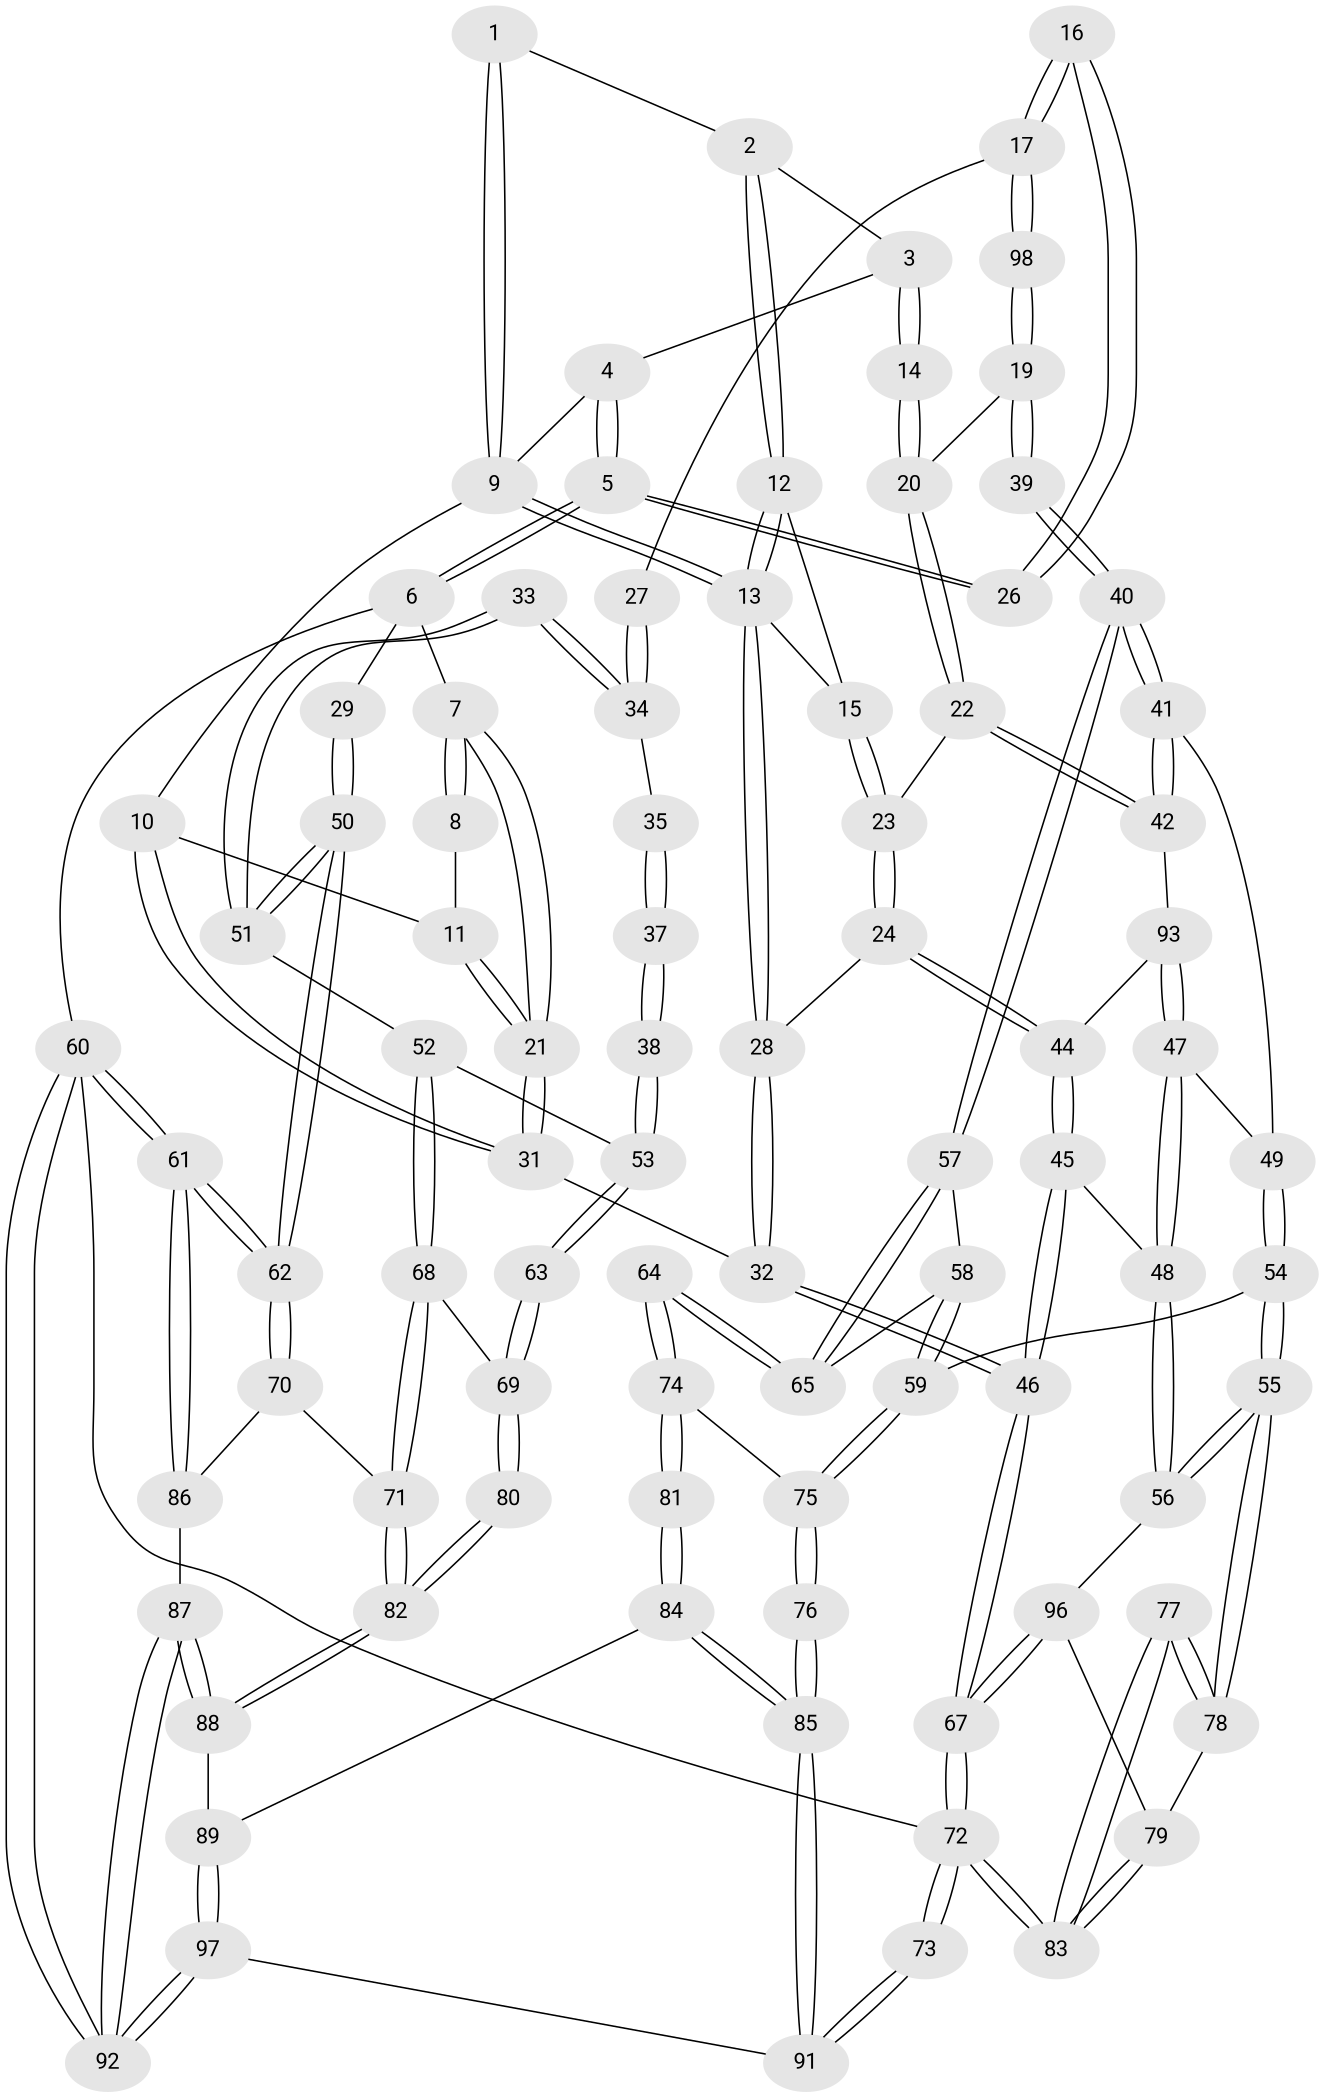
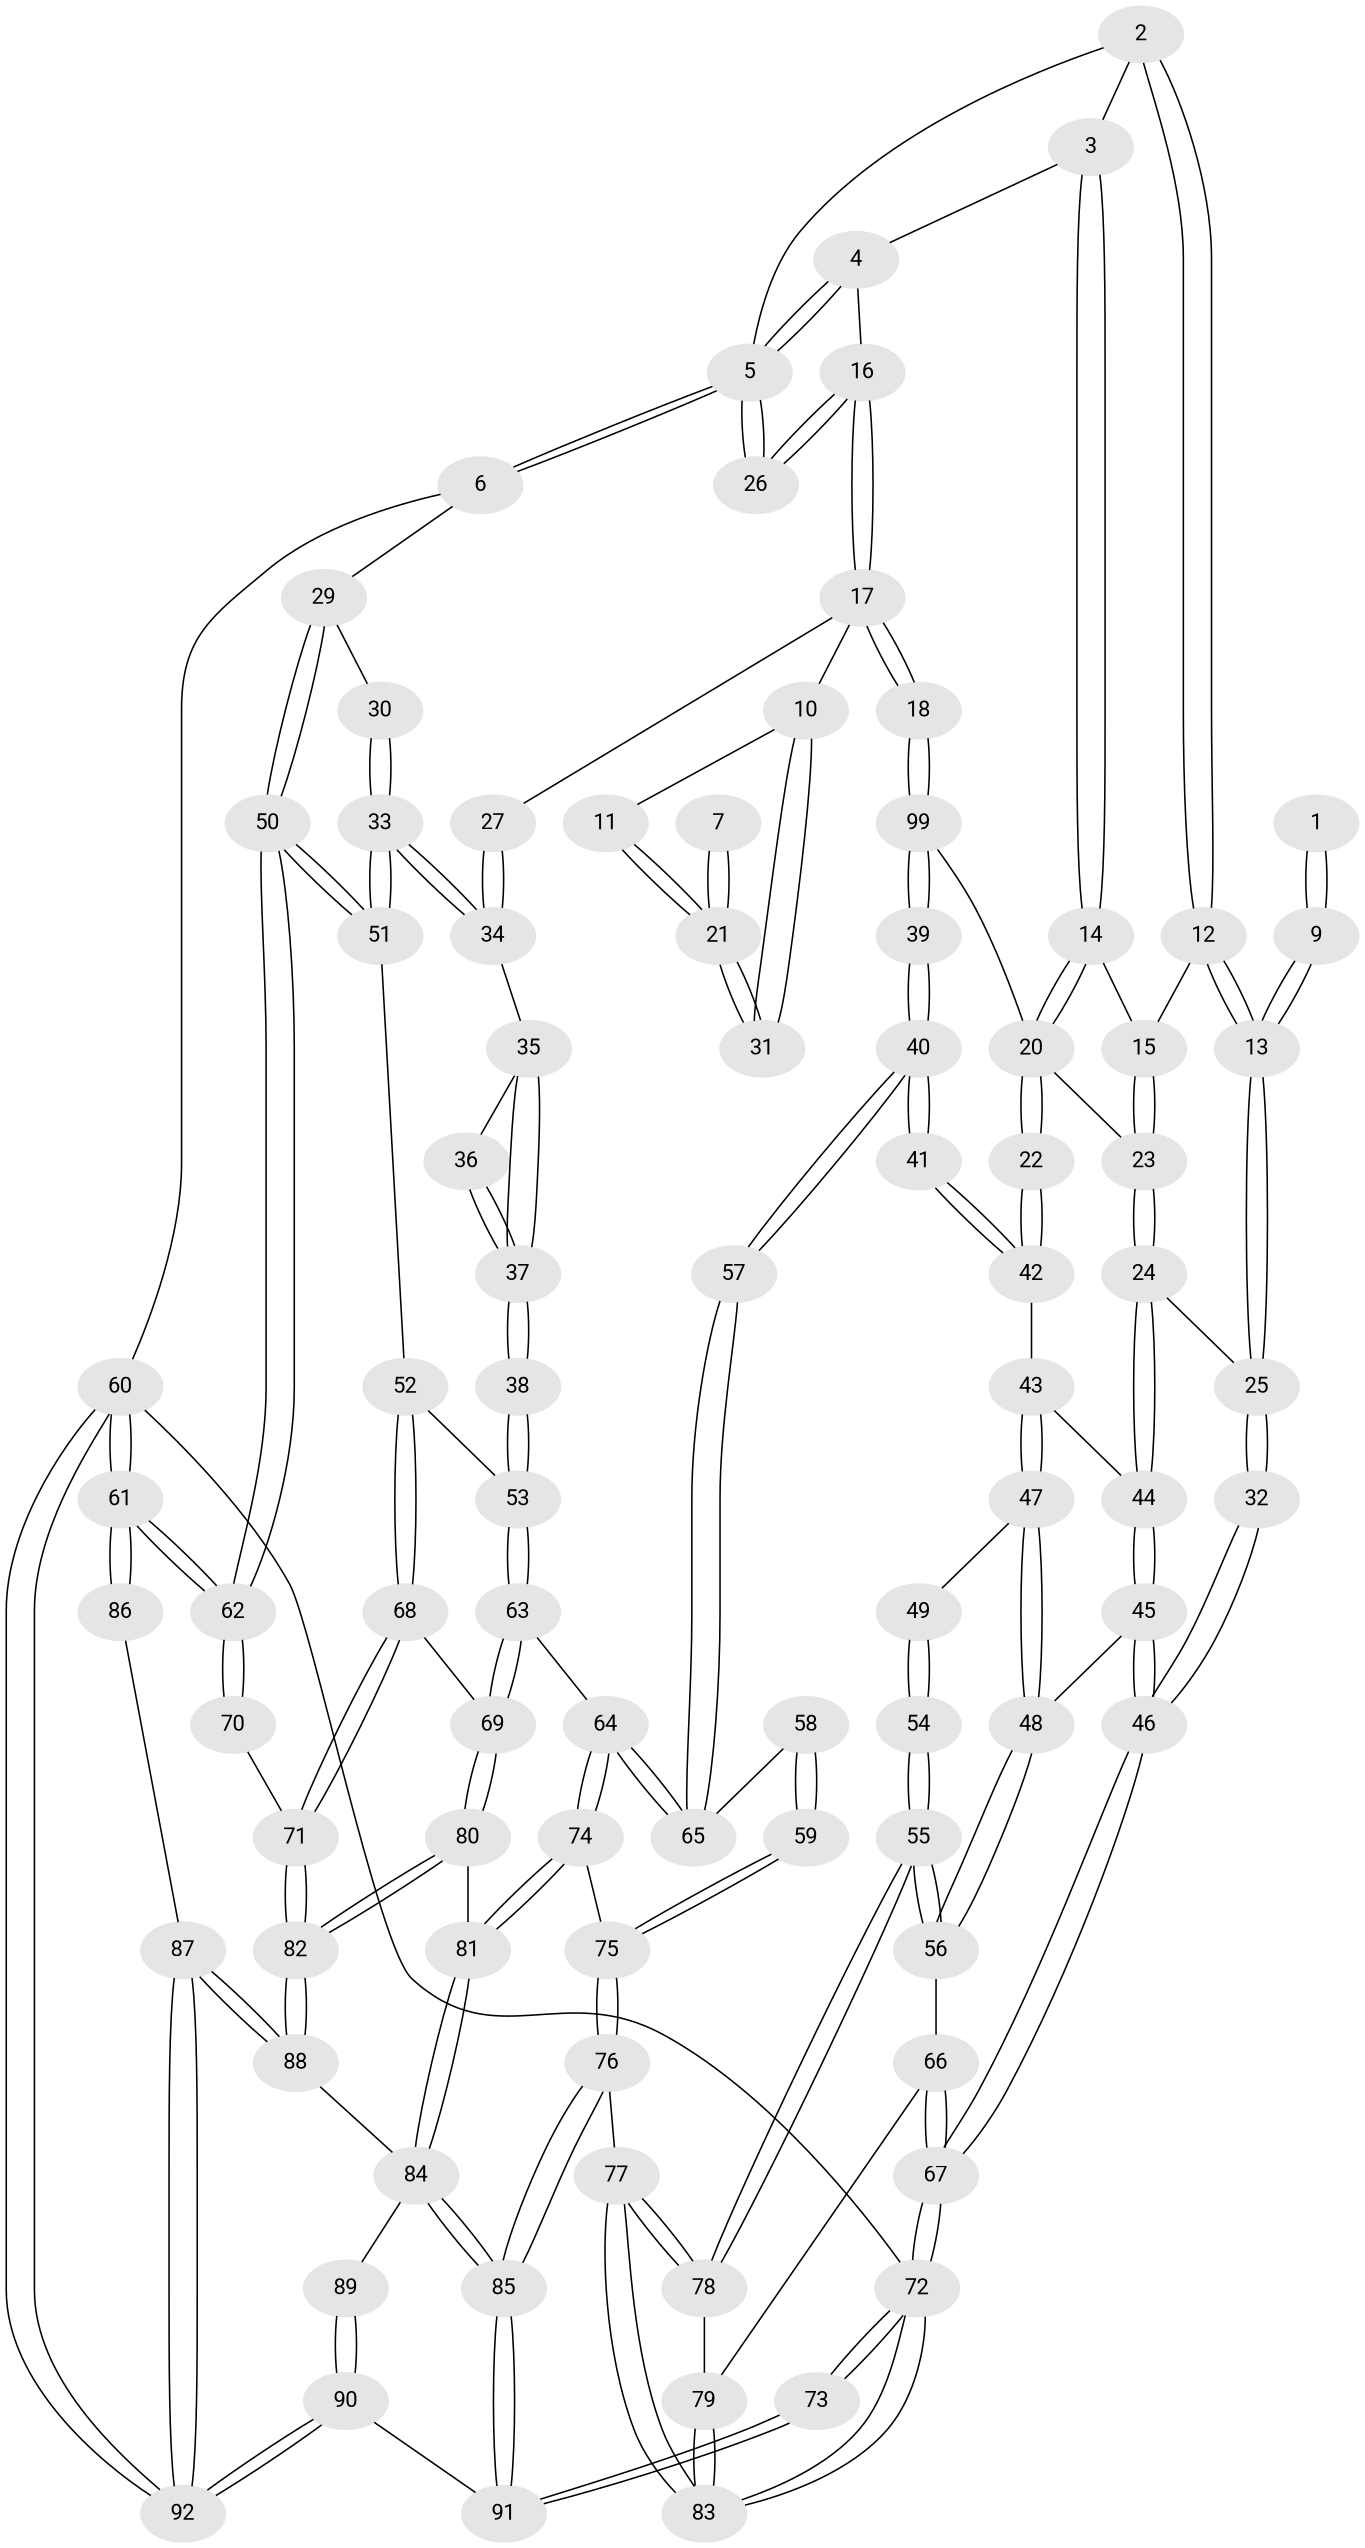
edge "1" -- "2": now "5" -- "2"
node "98": label "98" -> "18"
node "19": label "19" -> "99"
edge "4" -- "9": now "4" -- "16"
edge "9" -- "10": now "17" -- "10"
edge "6" -- "7": removed
edge "13" -- "15": now "14" -- "15"
node "30": added
edge "22" -- "23": now "20" -- "23"
node "8": removed
edge "41" -- "49": removed
node "93": label "93" -> "43"
node "28": label "28" -> "25"
node "36": added
edge "31" -- "32": removed
edge "57" -- "58": removed
edge "54" -- "59": removed
edge "70" -- "86": removed
node "96": label "96" -> "66"
edge "63" -- "64": added
edge "88" -- "89": now "88" -- "84"
edge "80" -- "81": added
node "97": label "97" -> "90"
edge "76" -- "77": added
